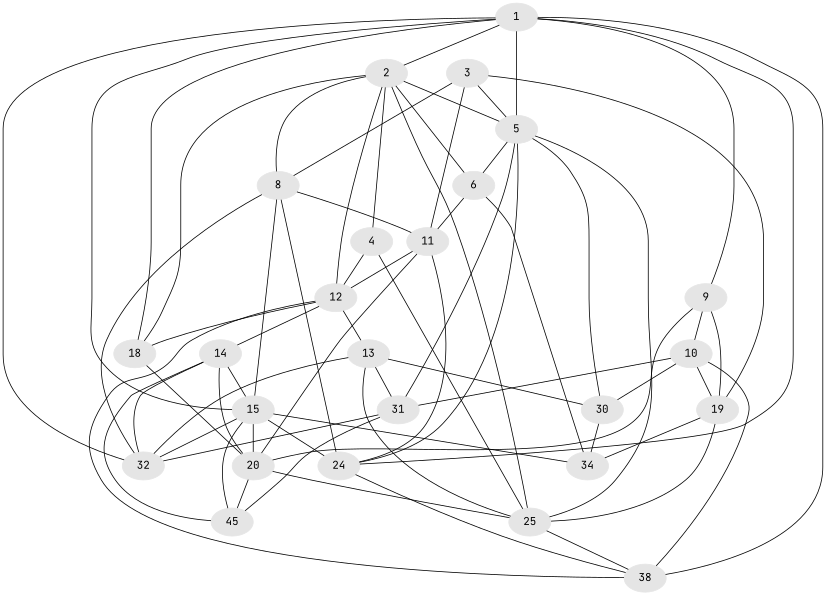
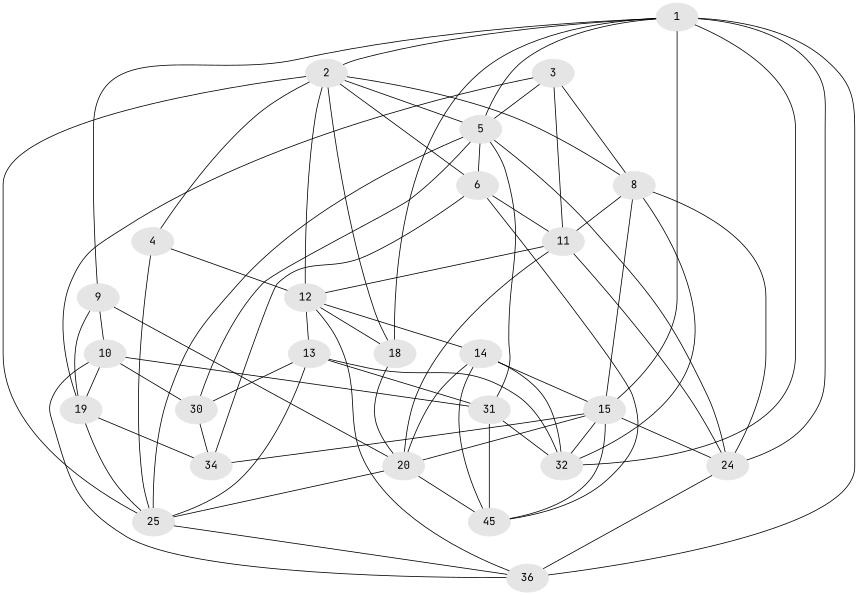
edge "6" -- "45": added
node "38": label "38" -> "36"
